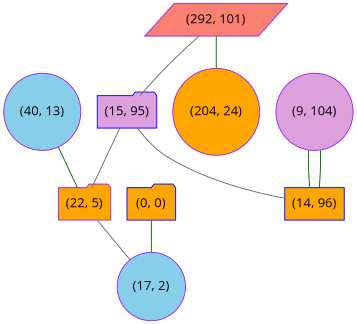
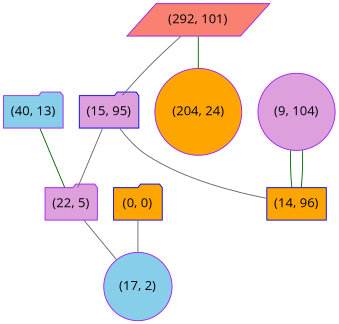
node "(40, 13)": shape circle -> folder
node "(22, 5)": fillcolor orange -> plum
edge "(0, 0)" -- "(17, 2)": color darkgreen -> gray40
